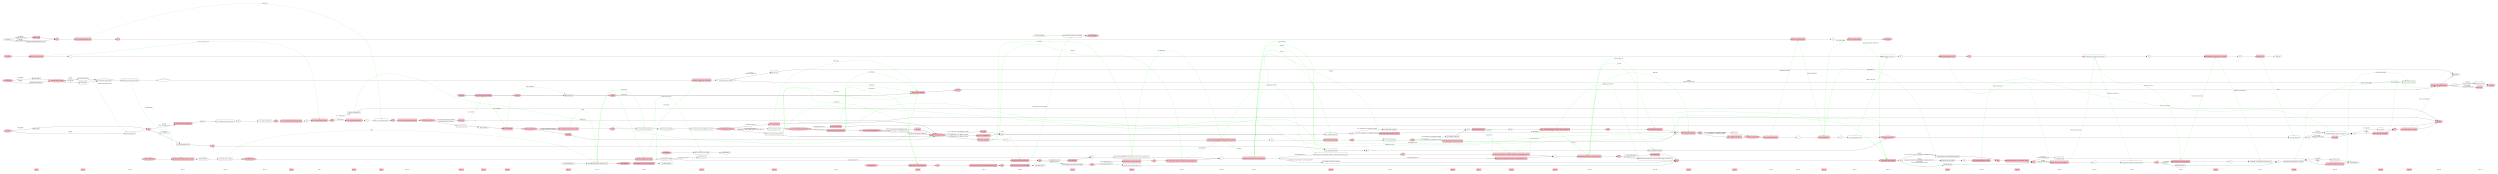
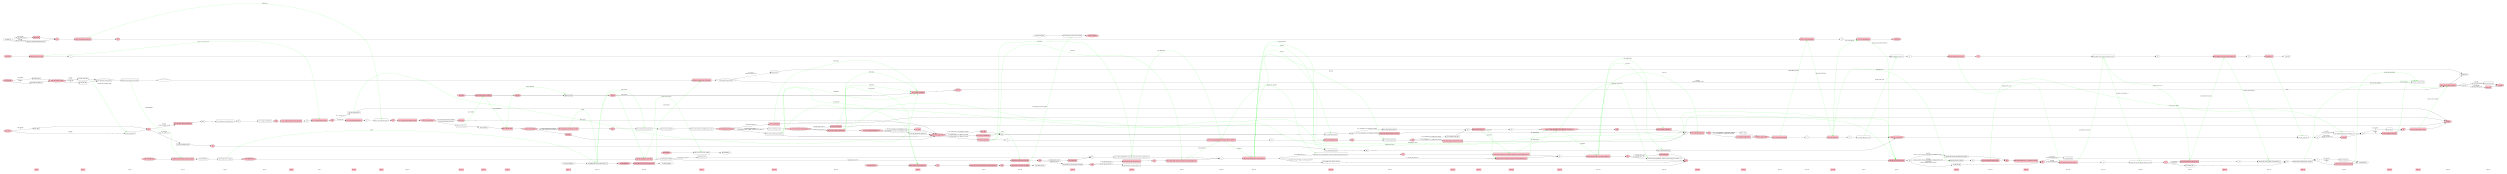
node "Firm_read_job_applications_send_job_offer_or_rejection_2": shape box -> ellipse
